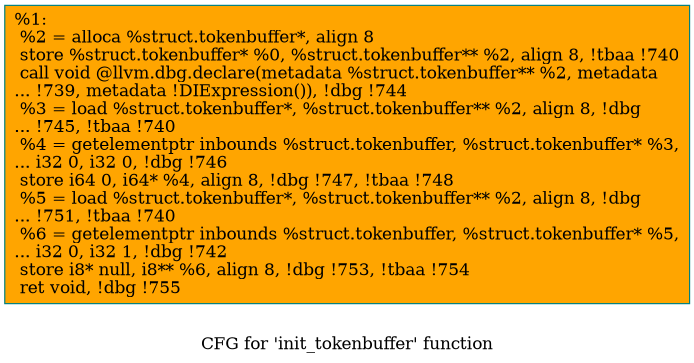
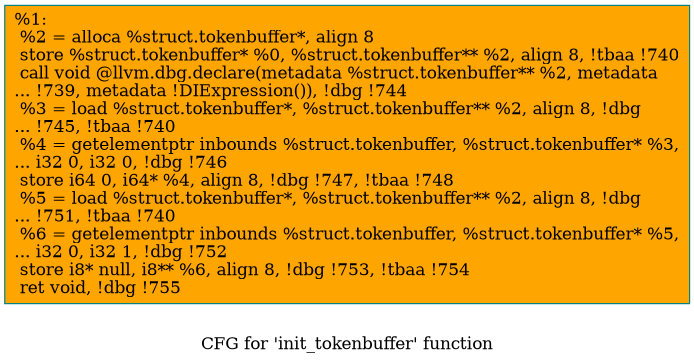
node "%1:": text "... i32 0, i32 1, !dbg !742" -> "... i32 0, i32 1, !dbg !752"
